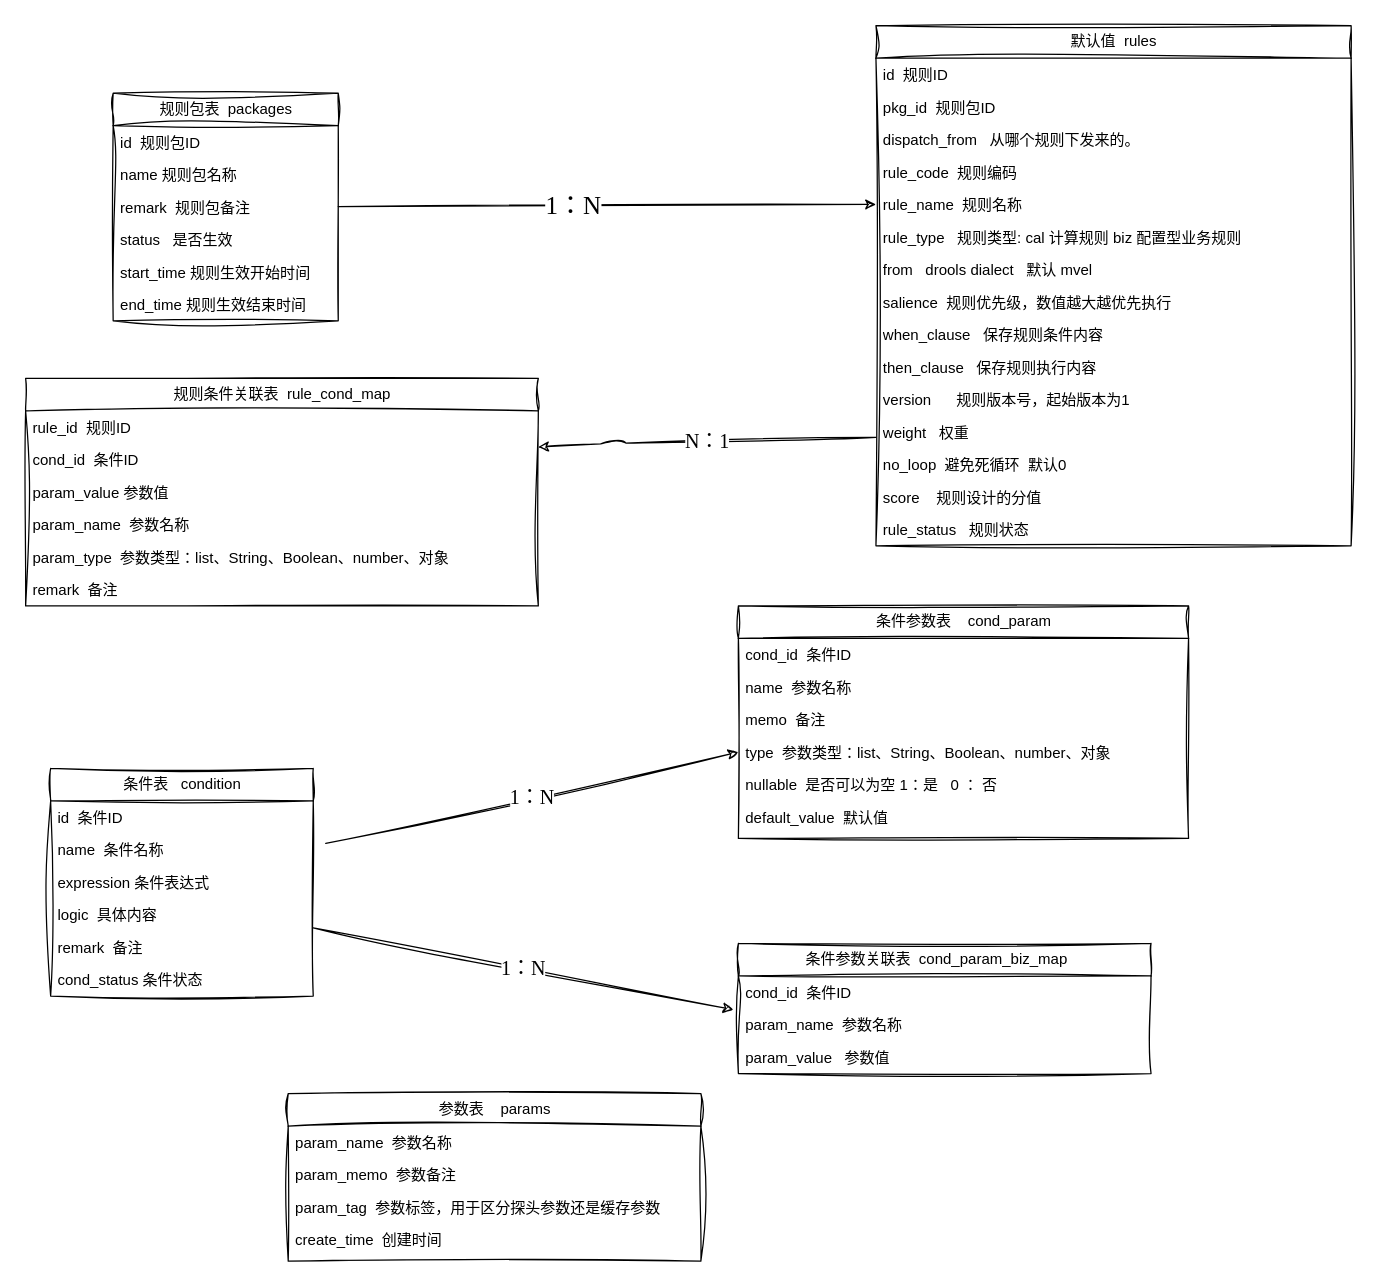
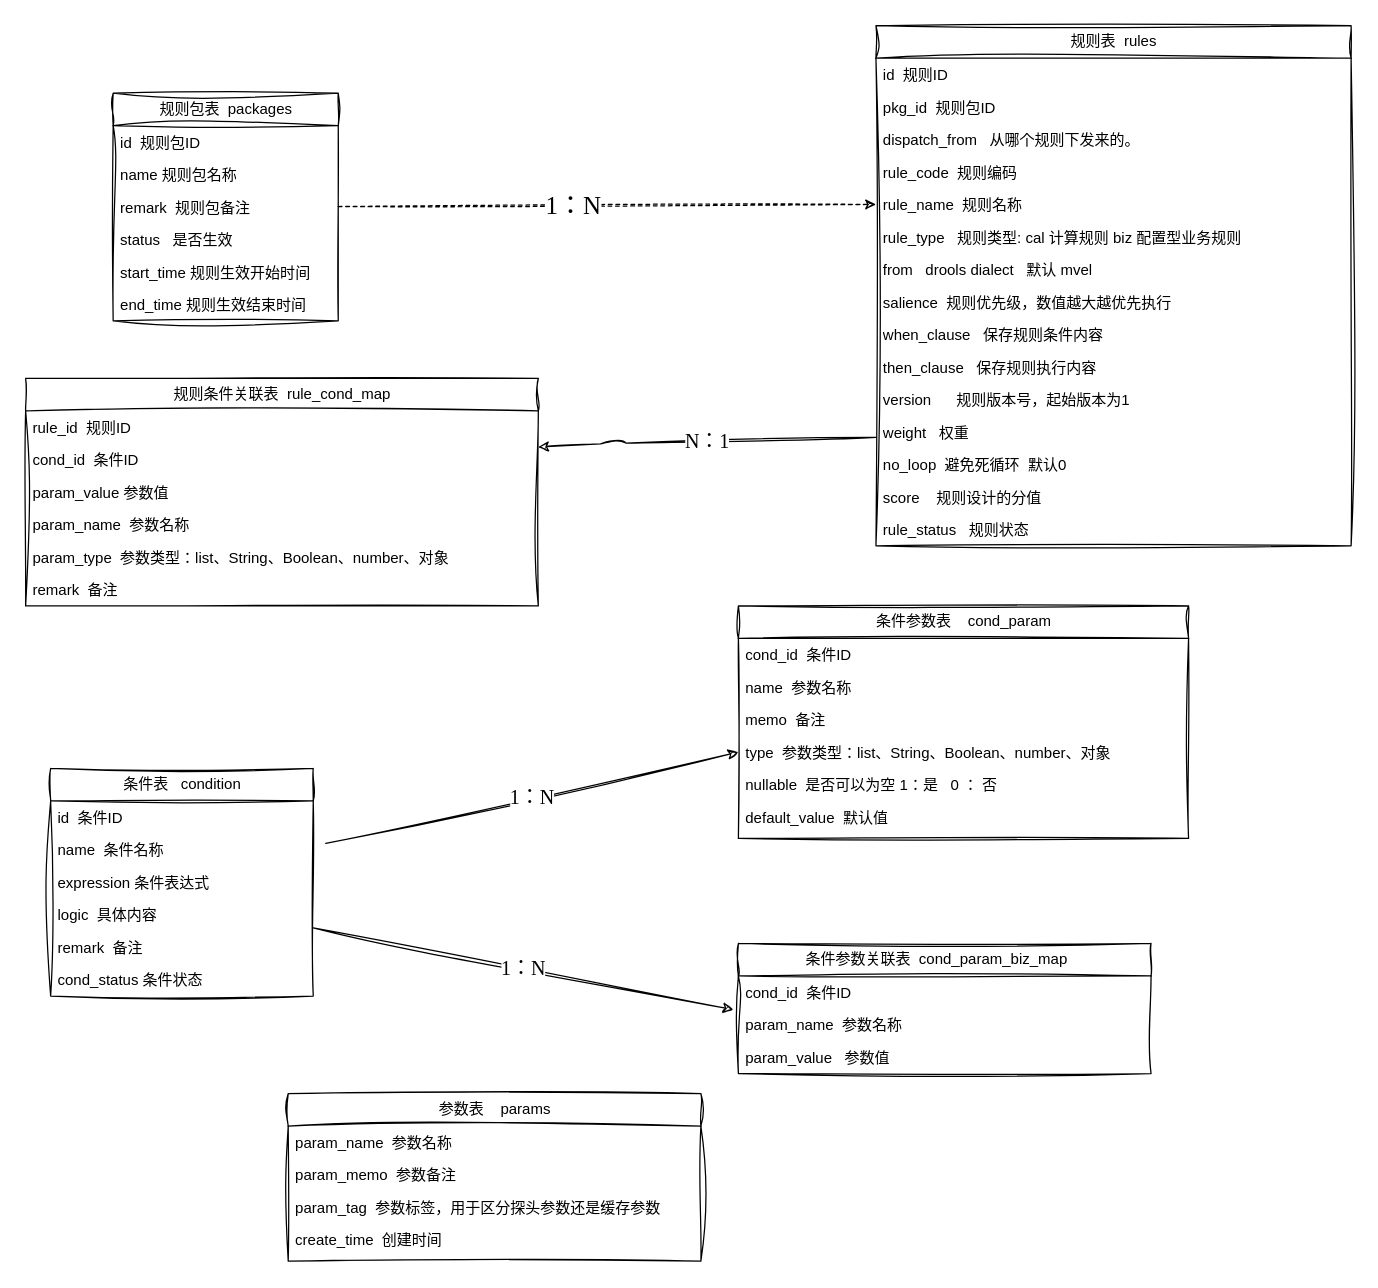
node "默认值 rules": label "默认值 rules" -> "规则表 rules"
edge "remark 规则包备注" -> "rule_name 规则名称": style solid -> dashed
